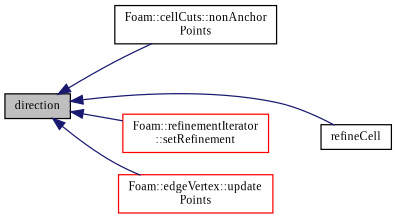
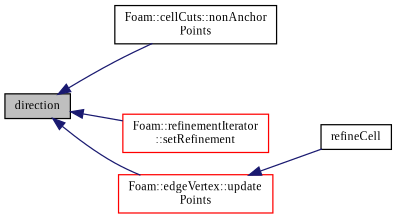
edge "refineCell" -> "direction": now "refineCell" -> "Foam::edgeVertex::update Points"
